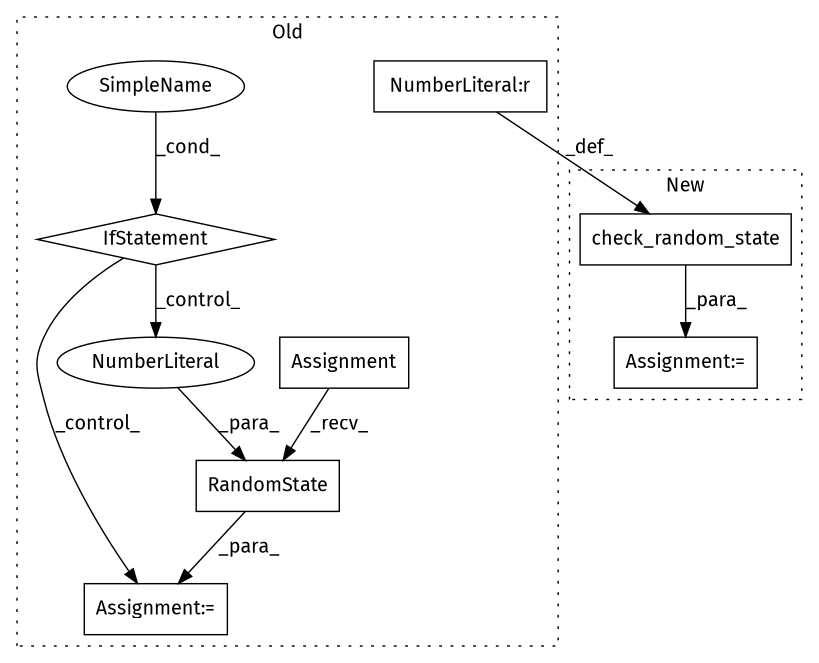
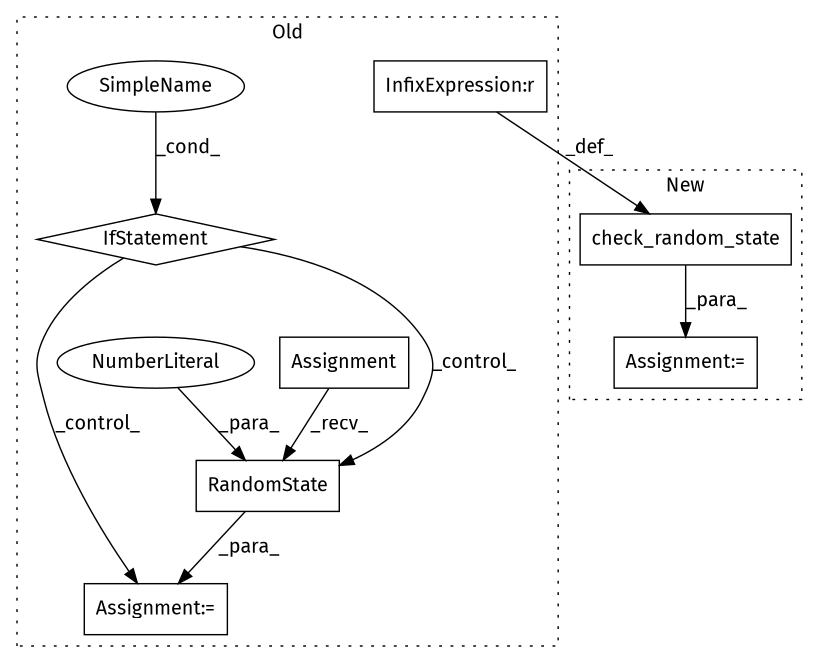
node "NumberLiteral:r": label "NumberLiteral:r" -> "InfixExpression:r"
edge "IfStatement" -> "NumberLiteral": now "IfStatement" -> "RandomState"
